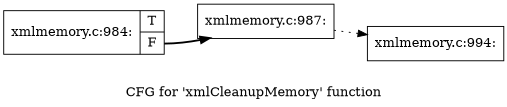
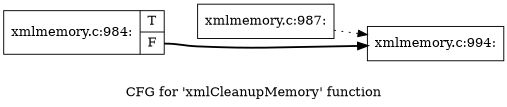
edge "xmlmemory.c:984:" -> "xmlmemory.c:987:": now "xmlmemory.c:984:" -> "xmlmemory.c:994:"
